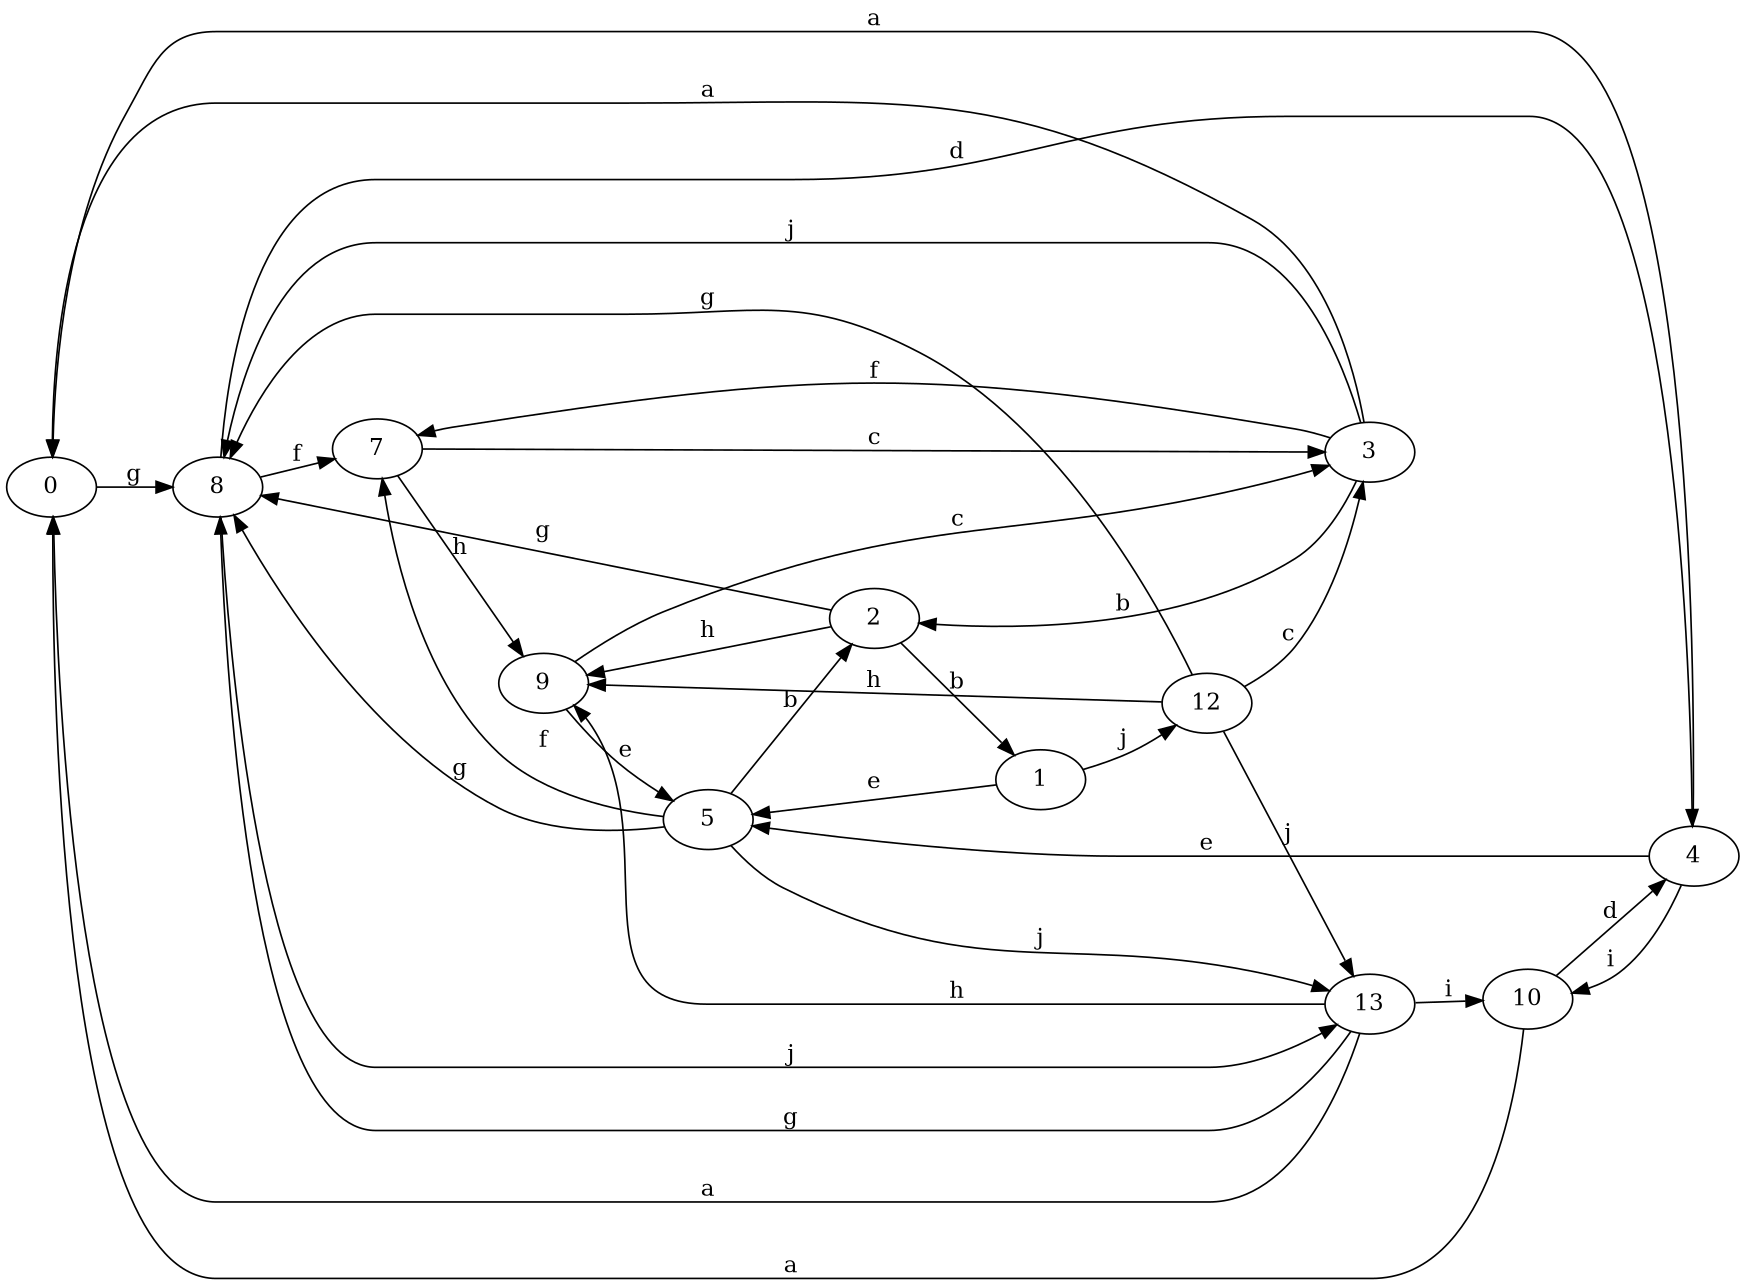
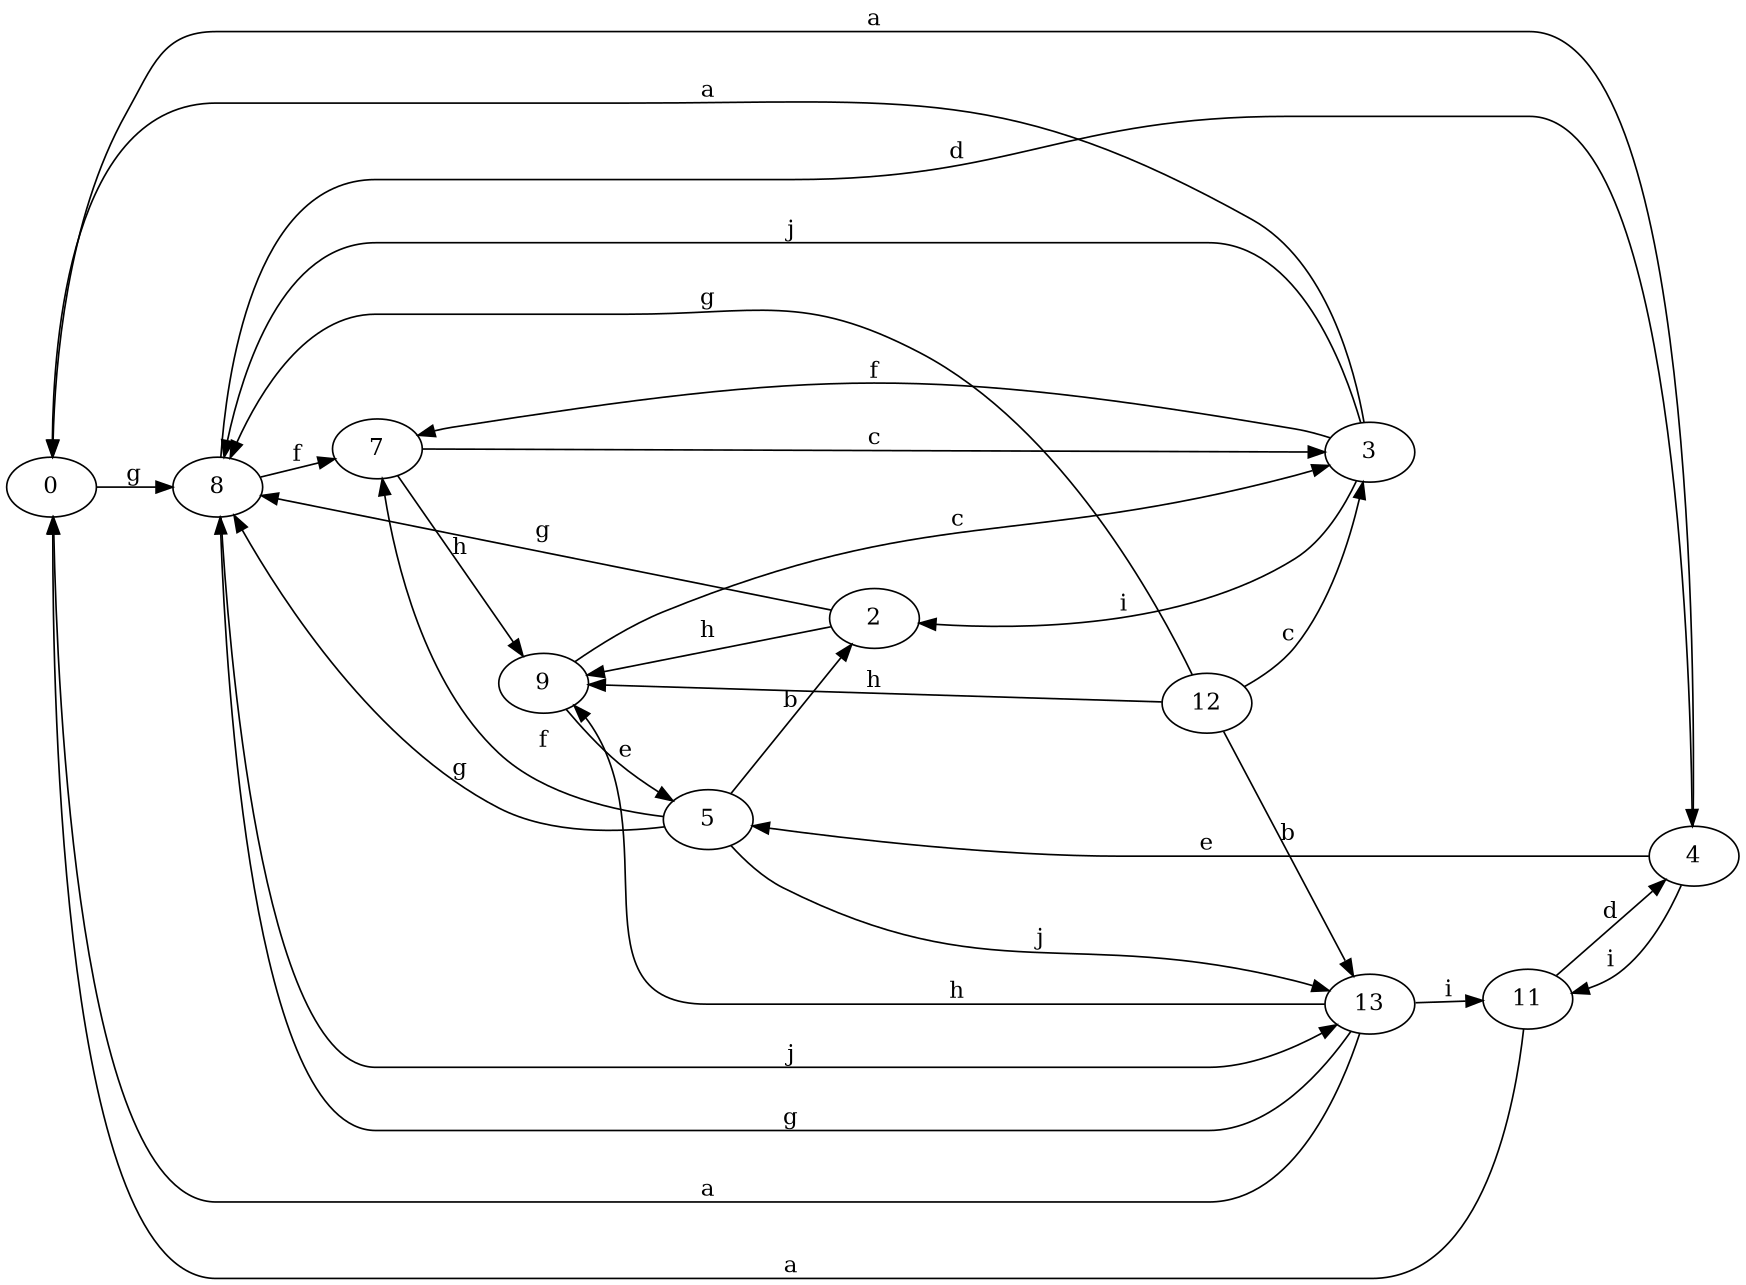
edge "3" -> "2": label "b" -> "i"
node "1": removed
edge "12" -> "13": label "j" -> "b"
node "10": label "10" -> "11"
